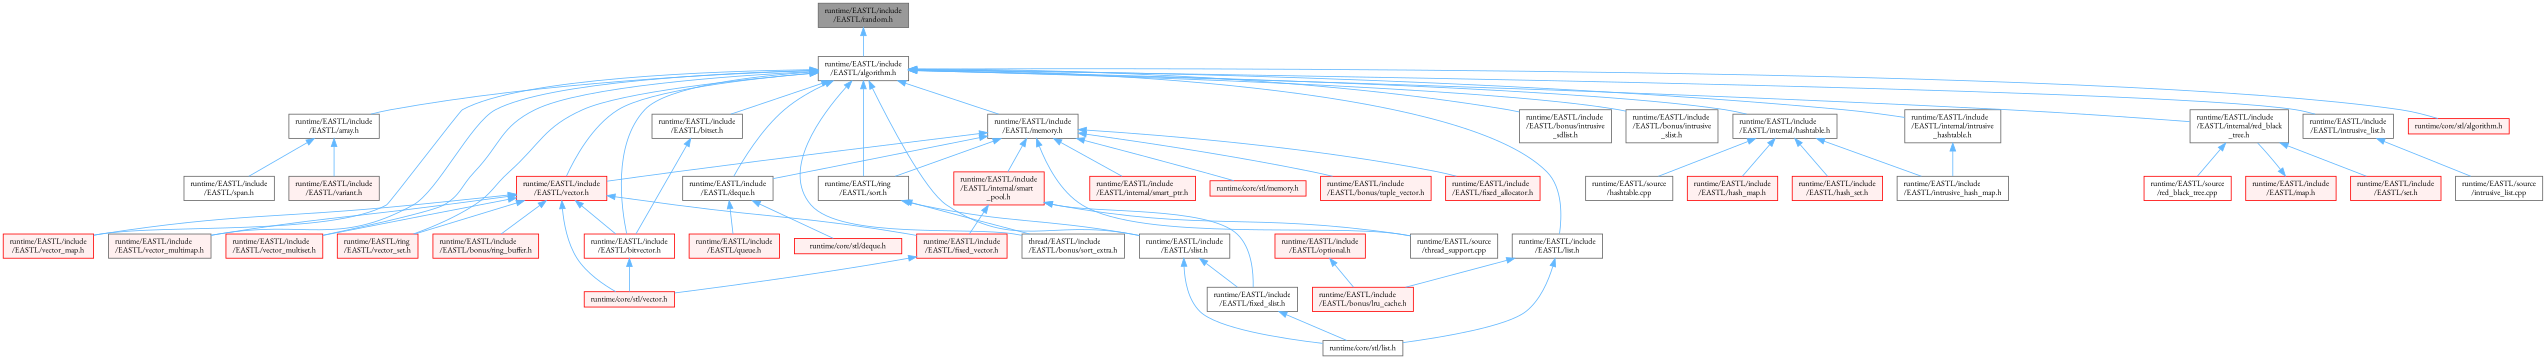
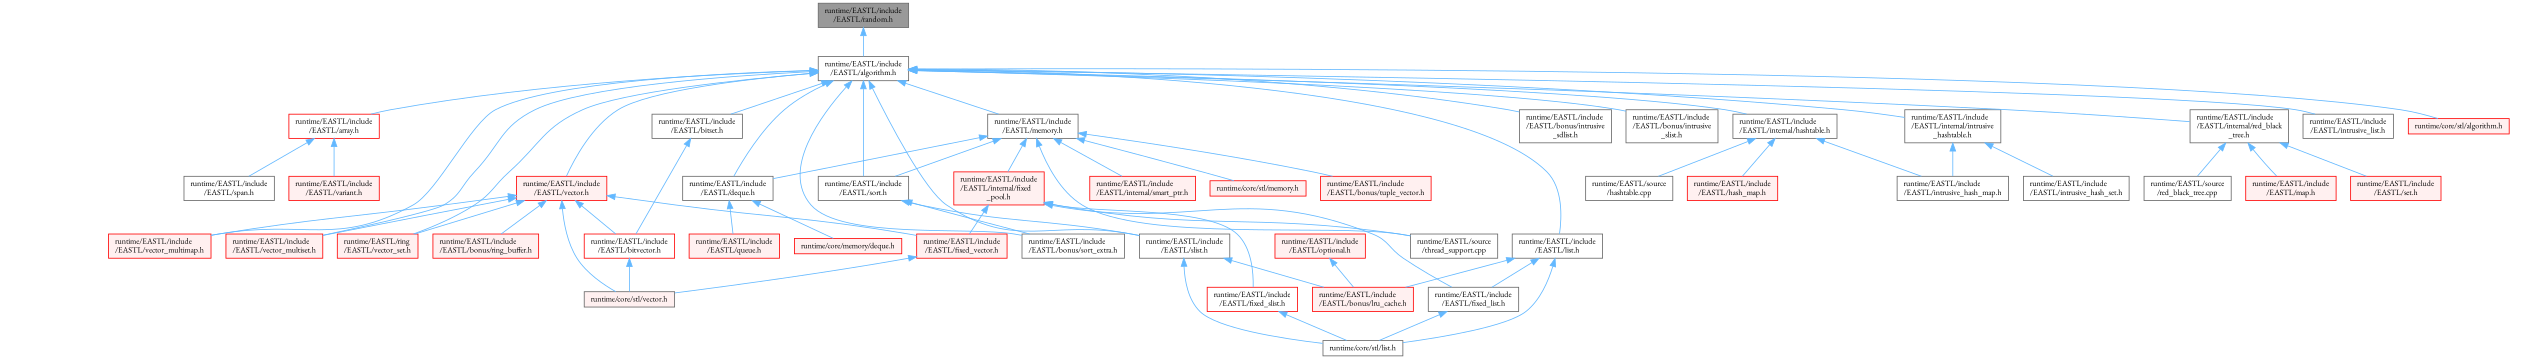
edge "runtime/EASTL/include /EASTL/bitvector.h" -> "runtime/EASTL/include /EASTL/algorithm.h": removed
node "runtime/EASTL/include /EASTL/array.h": color grey40 -> red
edge "runtime/EASTL/include /EASTL/internal/red_black _tree.h" -> "runtime/EASTL/include /EASTL/map.h": reversed
edge "runtime/EASTL/include /EASTL/vector.h" -> "runtime/EASTL/include /EASTL/memory.h": removed
node "runtime/EASTL/include /EASTL/variant.h": color grey40 -> red
node "runtime/EASTL/ring /EASTL/sort.h": label "runtime/EASTL/ring /EASTL/sort.h" -> "runtime/EASTL/include /EASTL/sort.h"
node "runtime/EASTL/include /EASTL/internal/smart _pool.h": label "runtime/EASTL/include /EASTL/internal/smart _pool.h" -> "runtime/EASTL/include /EASTL/internal/fixed _pool.h"
node "runtime/EASTL/include /EASTL/fixed_allocator.h": removed
node "runtime/EASTL/include /EASTL/hash_set.h": removed
node "runtime/EASTL/include /EASTL/intrusive_hash_set.h": added
node "runtime/EASTL/source /red_black_tree.cpp": color red -> grey40
node "runtime/EASTL/source /intrusive_list.cpp": removed
node "runtime/EASTL/include /EASTL/vector_map.h": removed
node "runtime/EASTL/include /EASTL/vector_multimap.h": color grey40 -> red
node "runtime/core/stl/deque.h": label "runtime/core/stl/deque.h" -> "runtime/core/memory/deque.h"
node "thread/EASTL/include /EASTL/bonus/sort_extra.h": label "thread/EASTL/include /EASTL/bonus/sort_extra.h" -> "runtime/EASTL/include /EASTL/bonus/sort_extra.h"
edge "runtime/EASTL/include /EASTL/fixed_slist.h" -> "runtime/EASTL/include /EASTL/slist.h": now "runtime/EASTL/include /EASTL/bonus/lru_cache.h" -> "runtime/EASTL/include /EASTL/slist.h"
node "runtime/core/stl/vector.h": color red -> grey40
node "runtime/EASTL/include /EASTL/fixed_slist.h": color grey40 -> red
node "runtime/EASTL/include /EASTL/fixed_list.h": added
